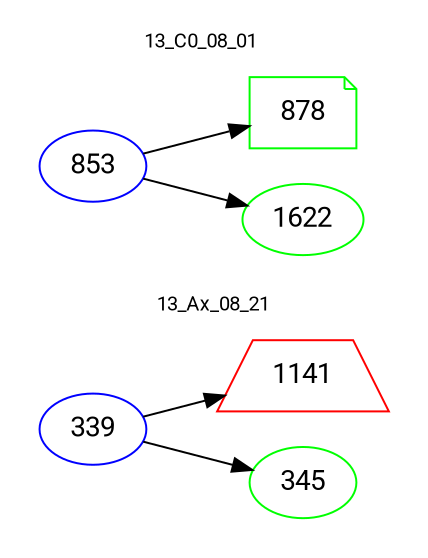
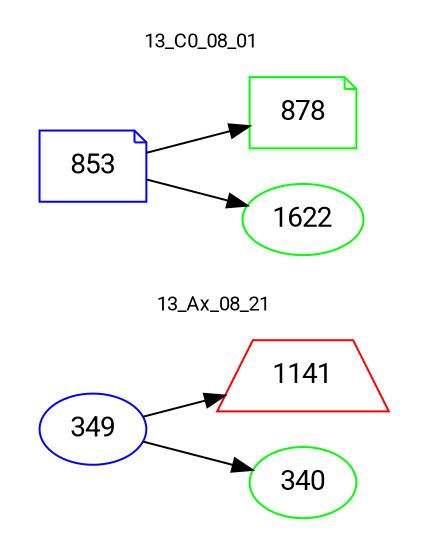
node "853": shape ellipse -> note
node "339": label "339" -> "349"
node "345": label "345" -> "340"
